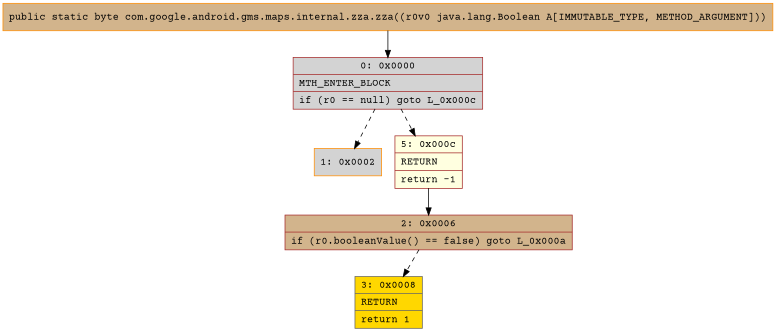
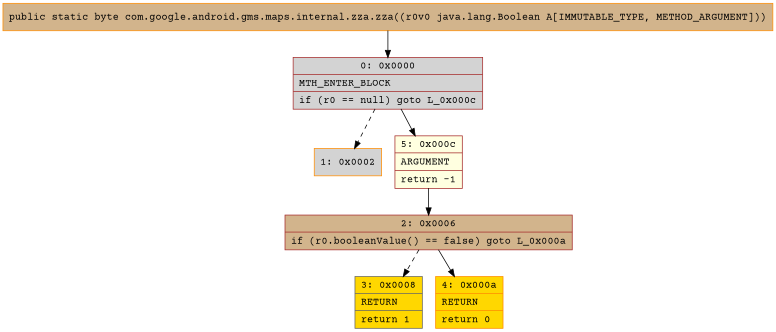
edge "0: 0x0000" -> "5: 0x000c": style dashed -> solid
node "5: 0x000c": text "RETURN" -> "ARGUMENT"
node "4: 0x000a": added
